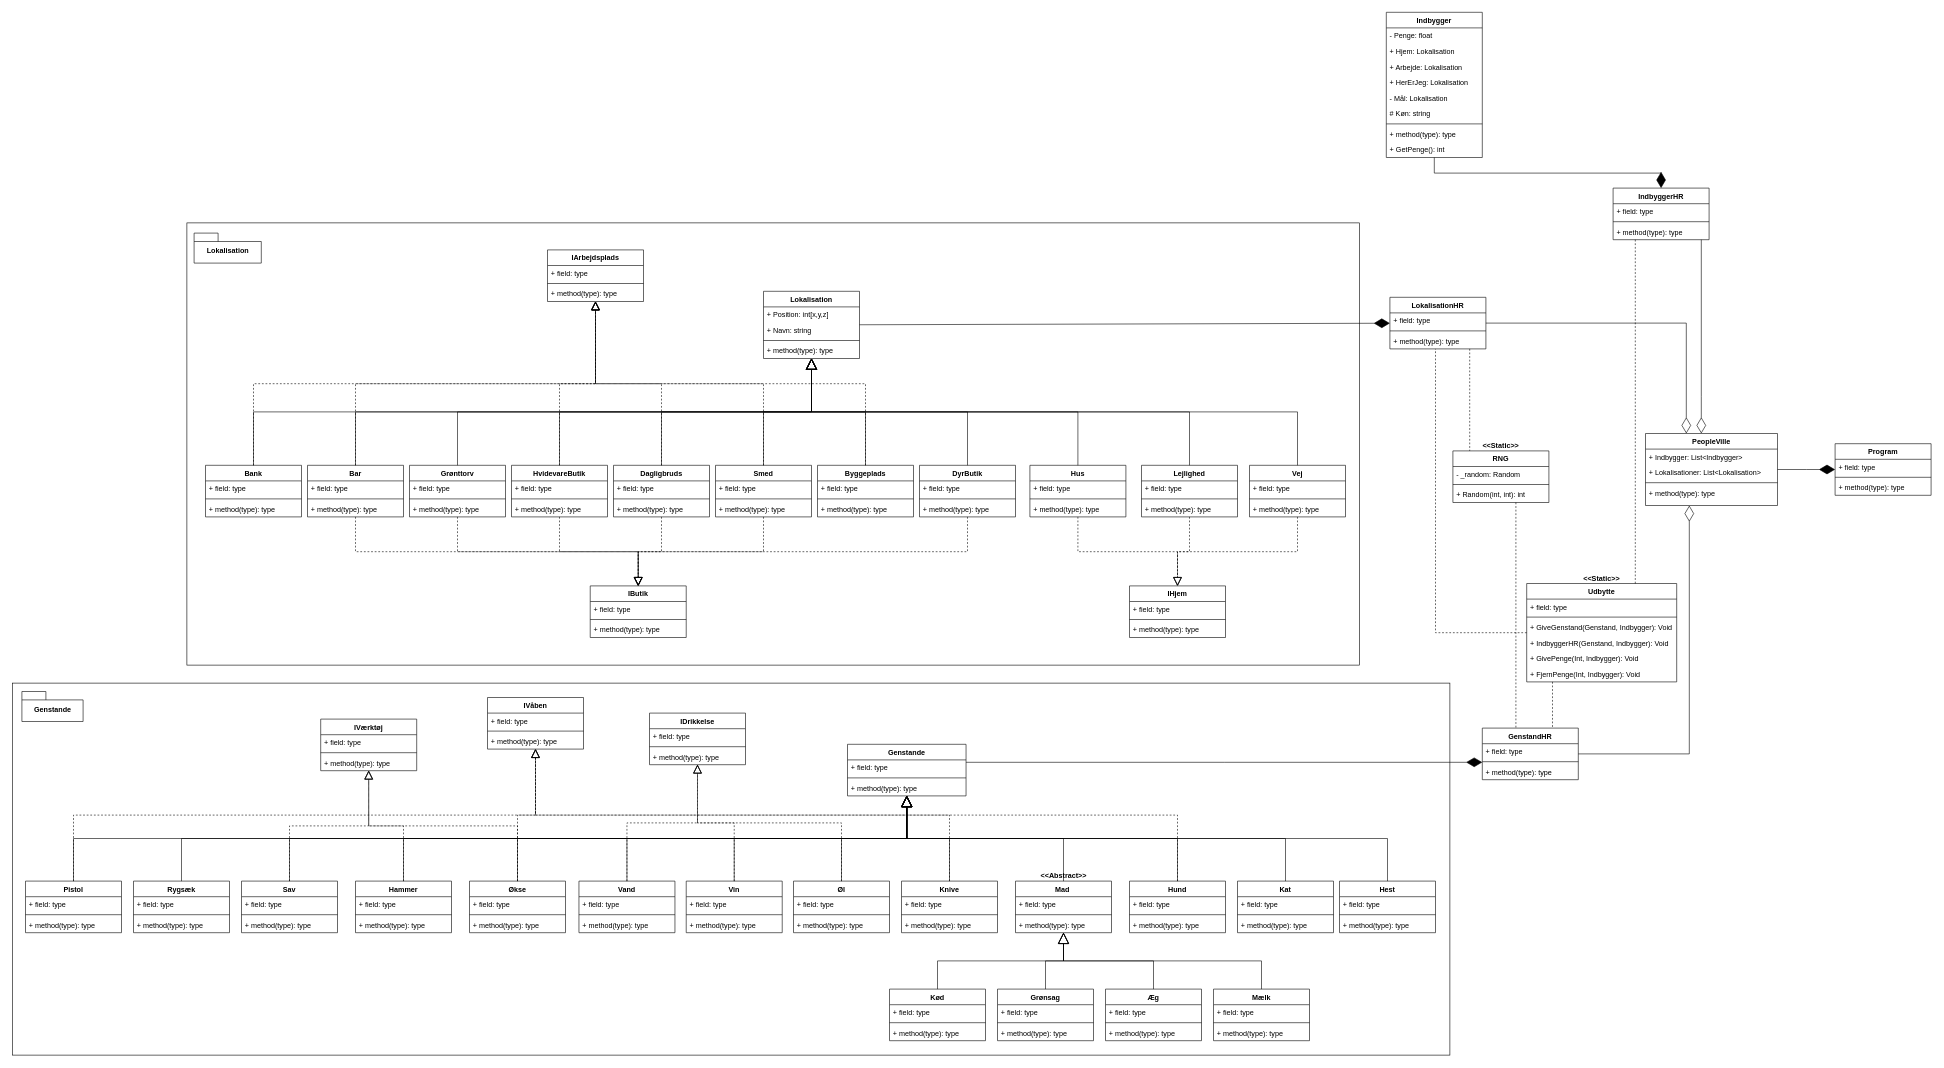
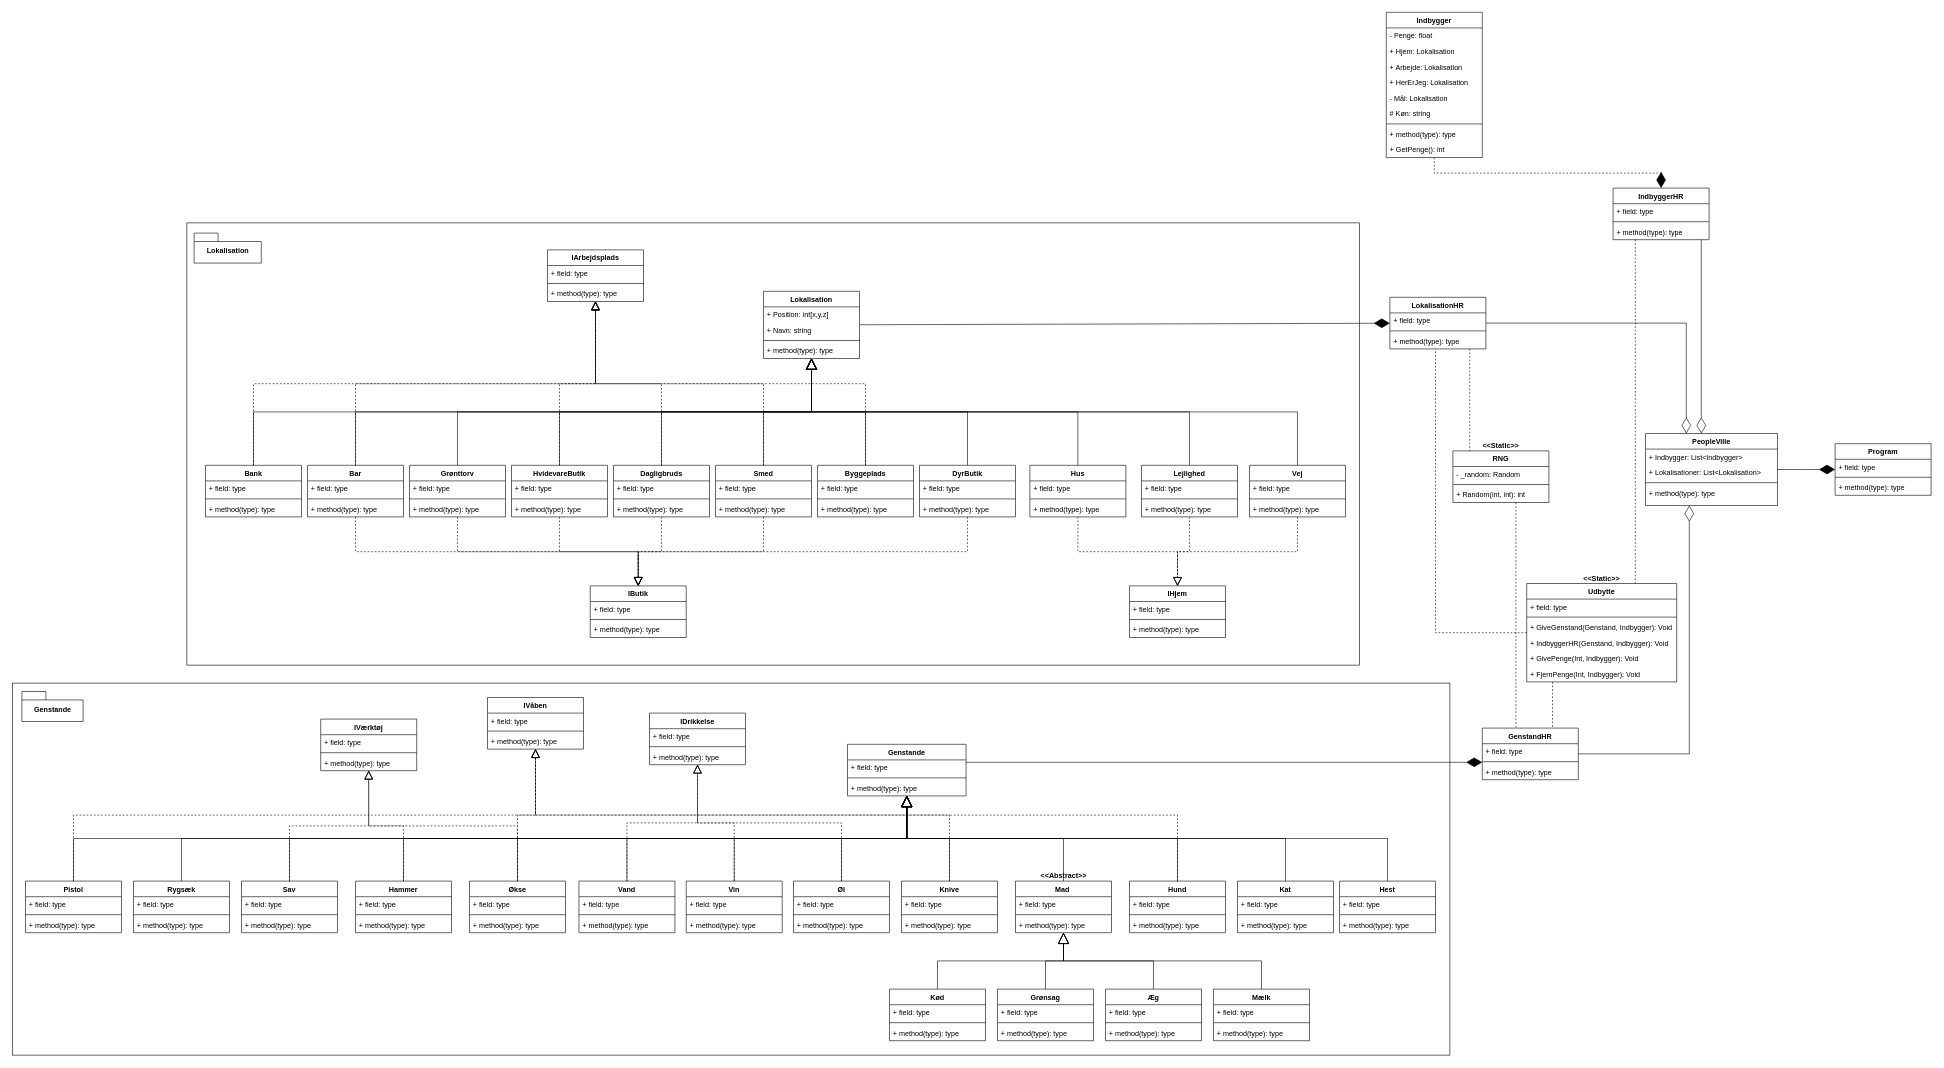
edge "Indbygger" -> "IndbyggerHR": style solid -> dashed
